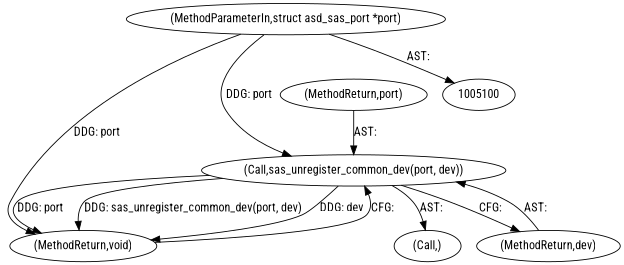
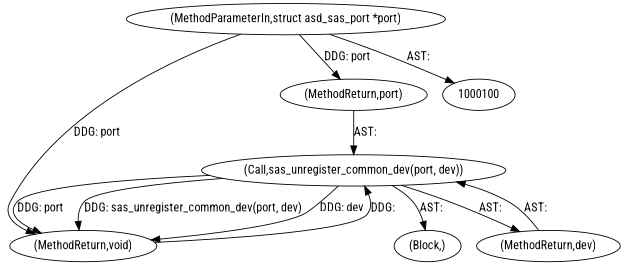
node "1005100": label "1005100" -> "1000100"
edge "(MethodParameterIn,struct asd_sas_port *port)" -> "(Call,sas_unregister_common_dev(port, dev))": now "(MethodParameterIn,struct asd_sas_port *port)" -> "(MethodReturn,port)"
edge "(MethodReturn,void)" -> "(Call,sas_unregister_common_dev(port, dev))": label "CFG: " -> "DDG: "
edge "(Call,sas_unregister_common_dev(port, dev))" -> "(MethodReturn,dev)": label "CFG: " -> "AST: "
node "(Call,)": label "(Call,)" -> "(Block,)"
